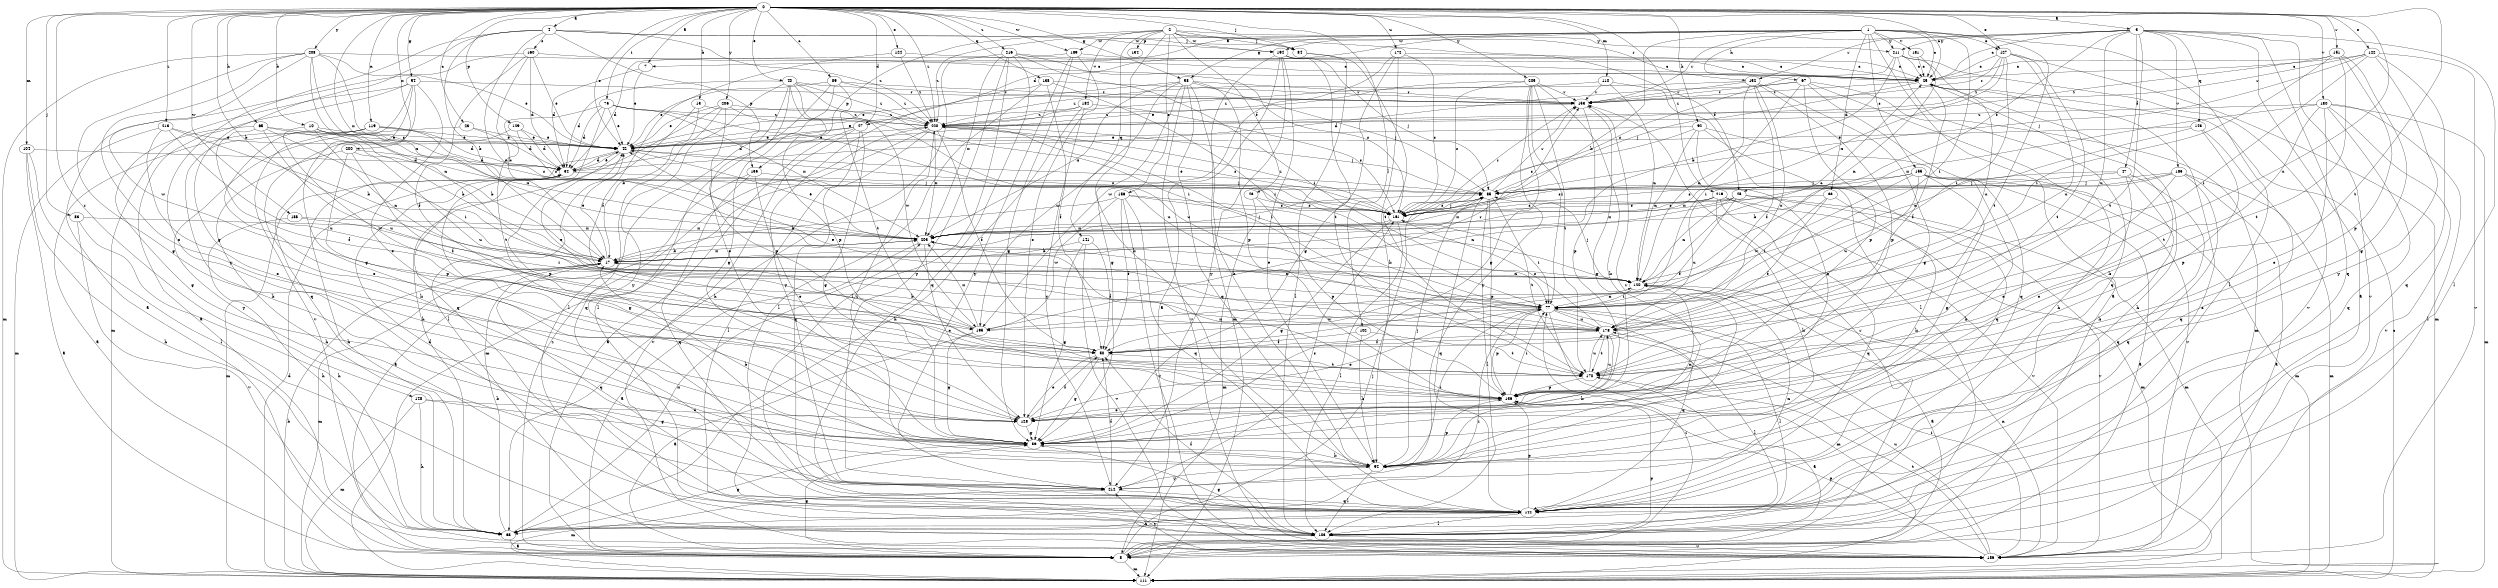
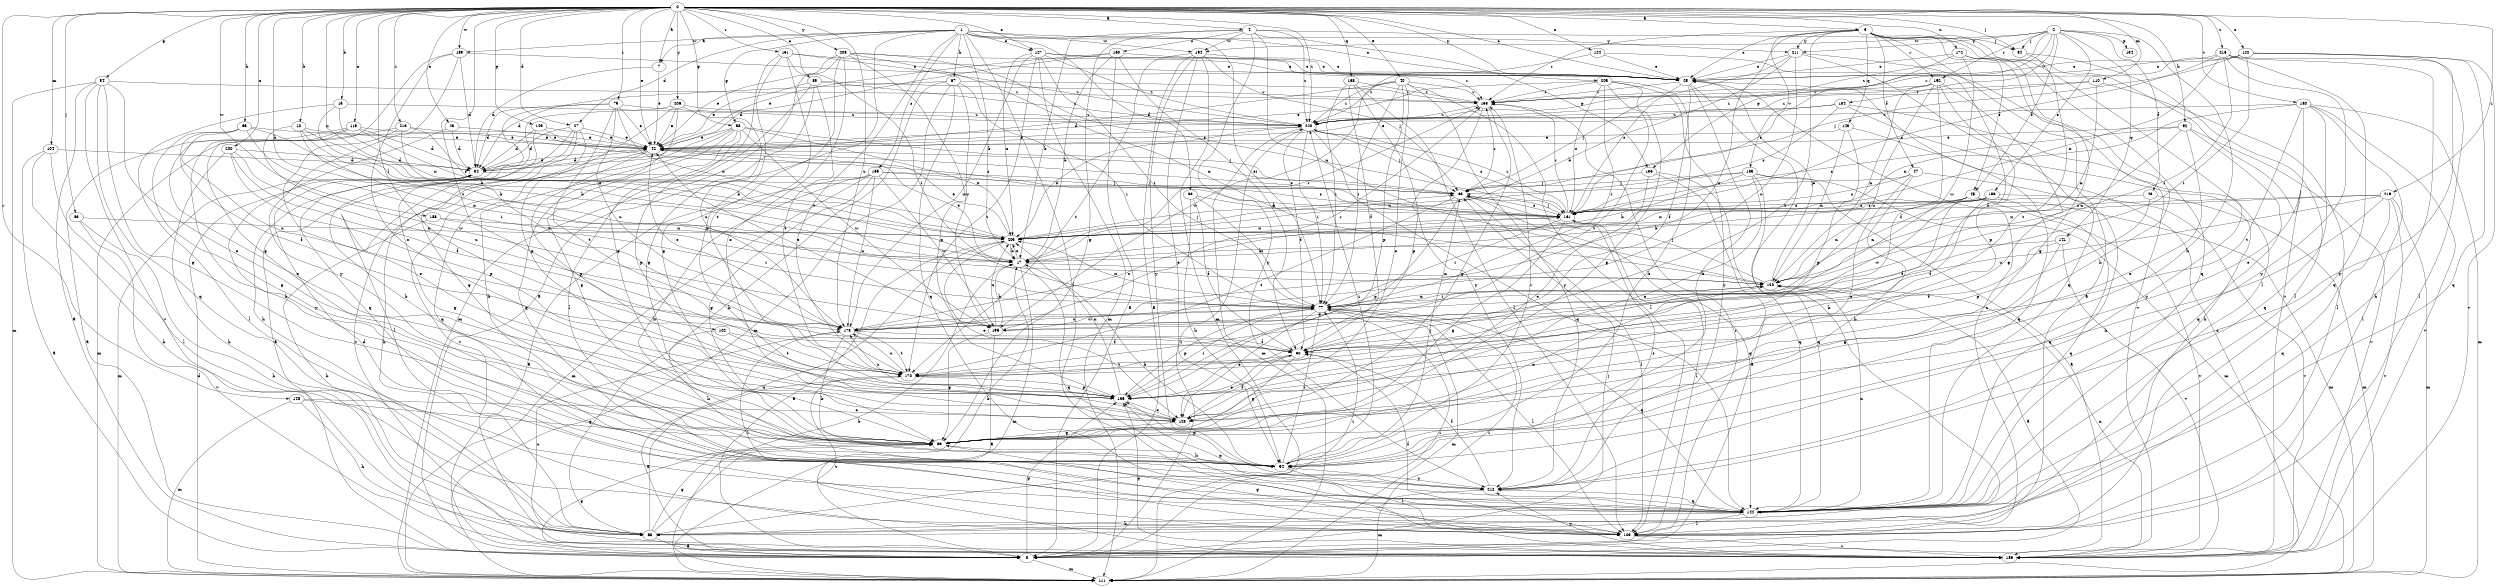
node "181": removed
edge "58" -> "153": now "17" -> "153"
edge "208" -> "203": now "13" -> "203"
